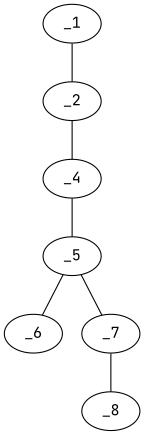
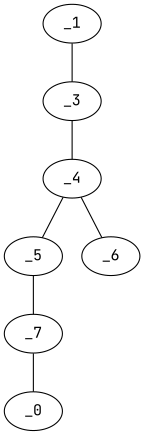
node "_2": label "_2" -> "_3"
edge "_5" -- "_6": now "_4" -- "_6"
node "_8": label "_8" -> "_0"
